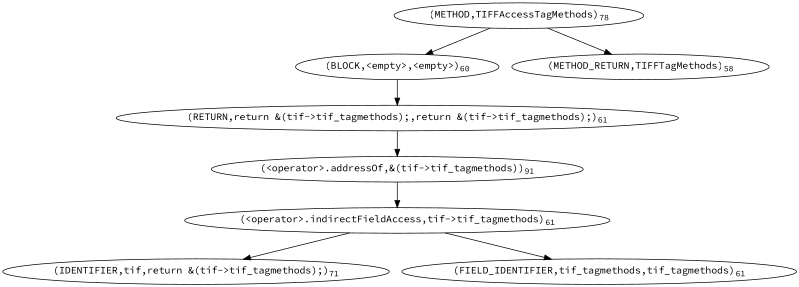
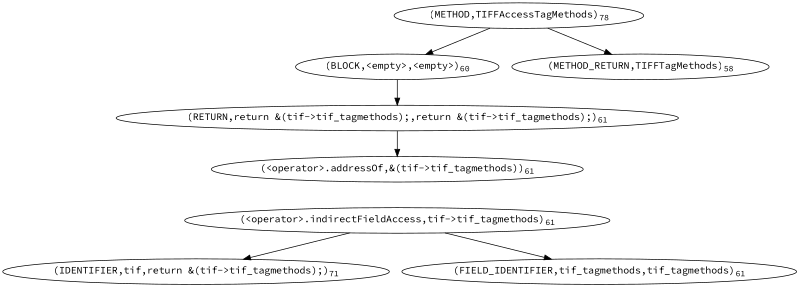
node "(<operator>.addressOf,&(tif->tif_tagmethods))": text "91" -> "61"
edge "(<operator>.addressOf,&(tif->tif_tagmethods))" -> "(<operator>.indirectFieldAccess,tif->tif_tagmethods)": removed
